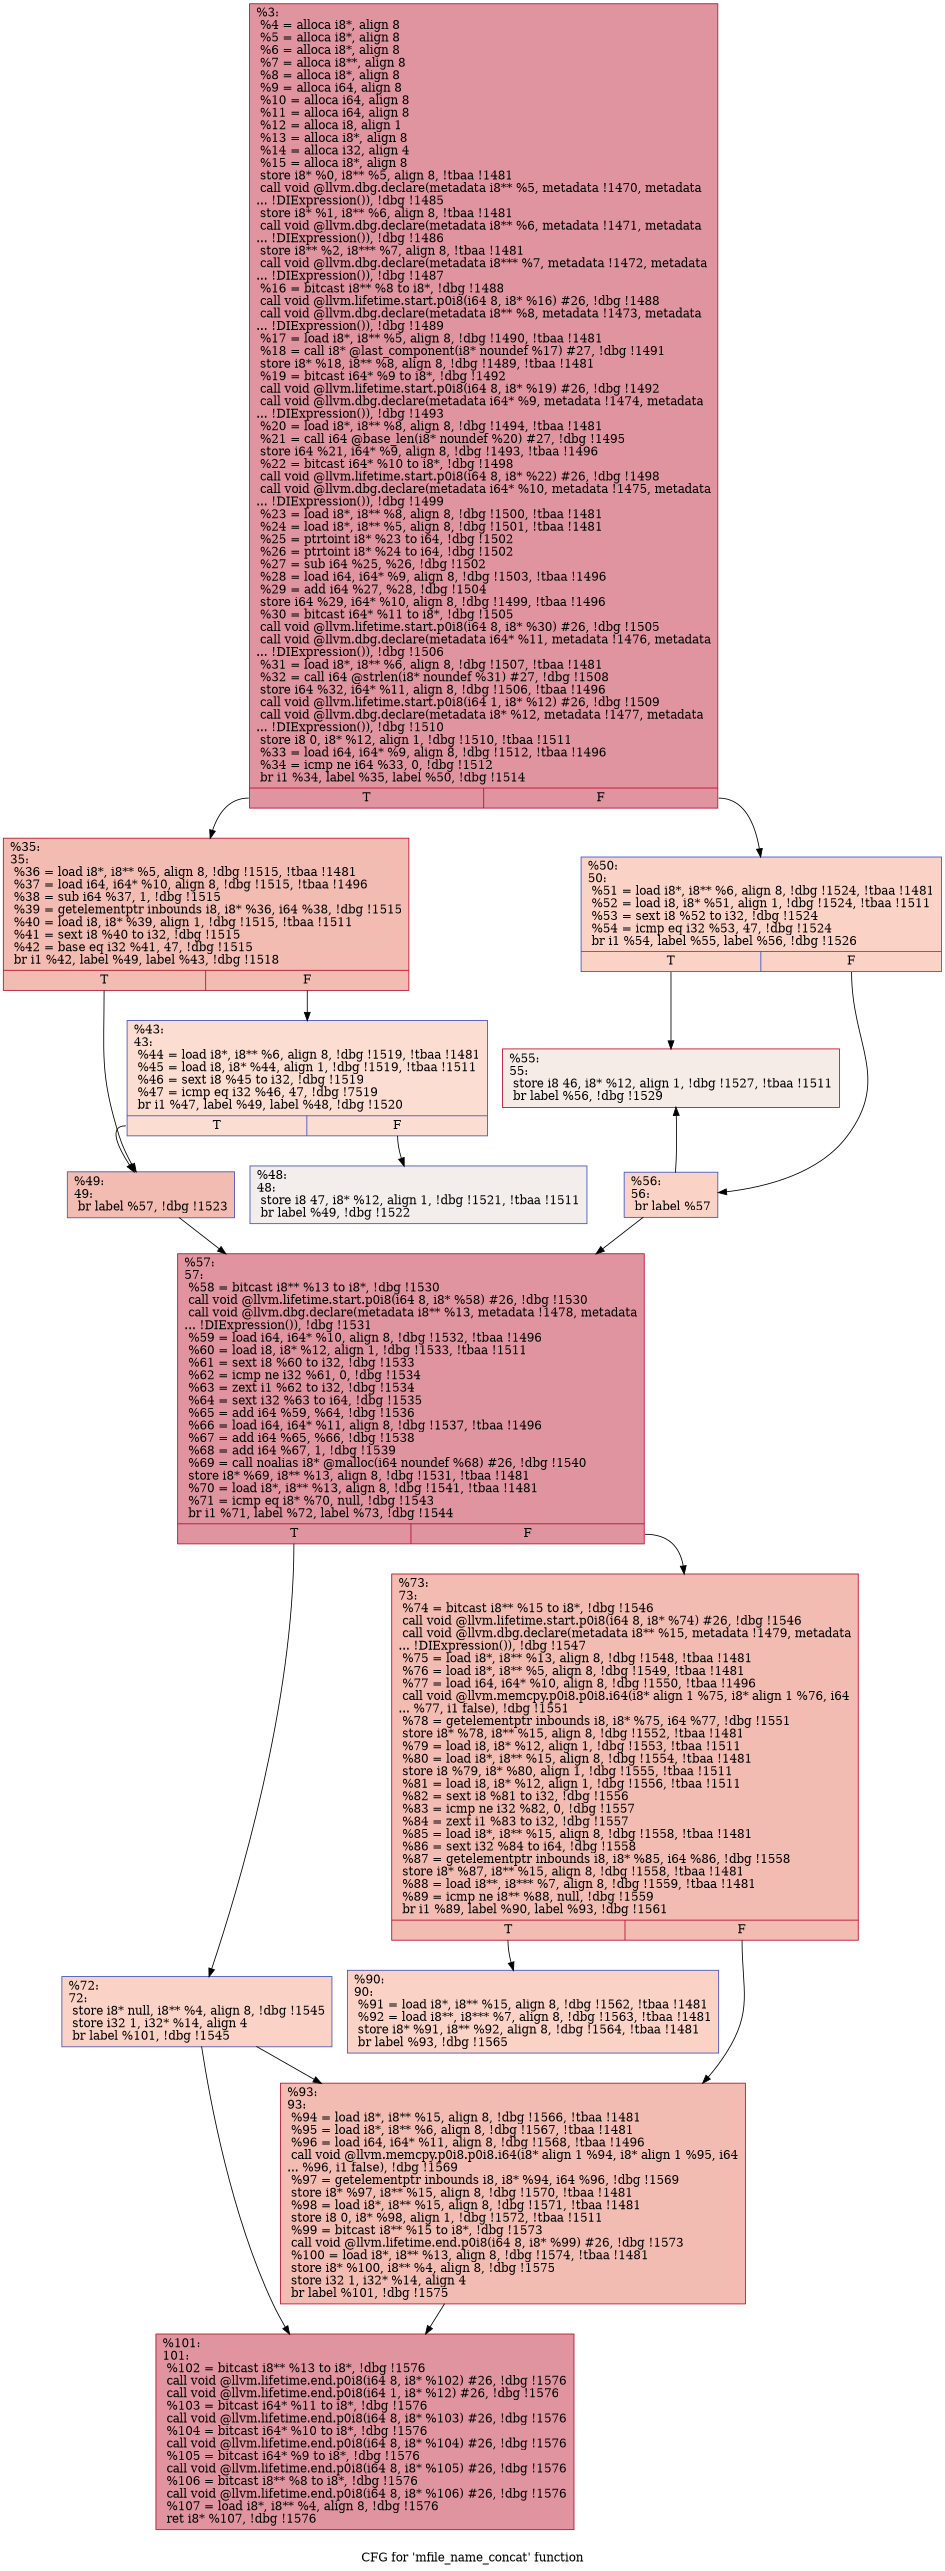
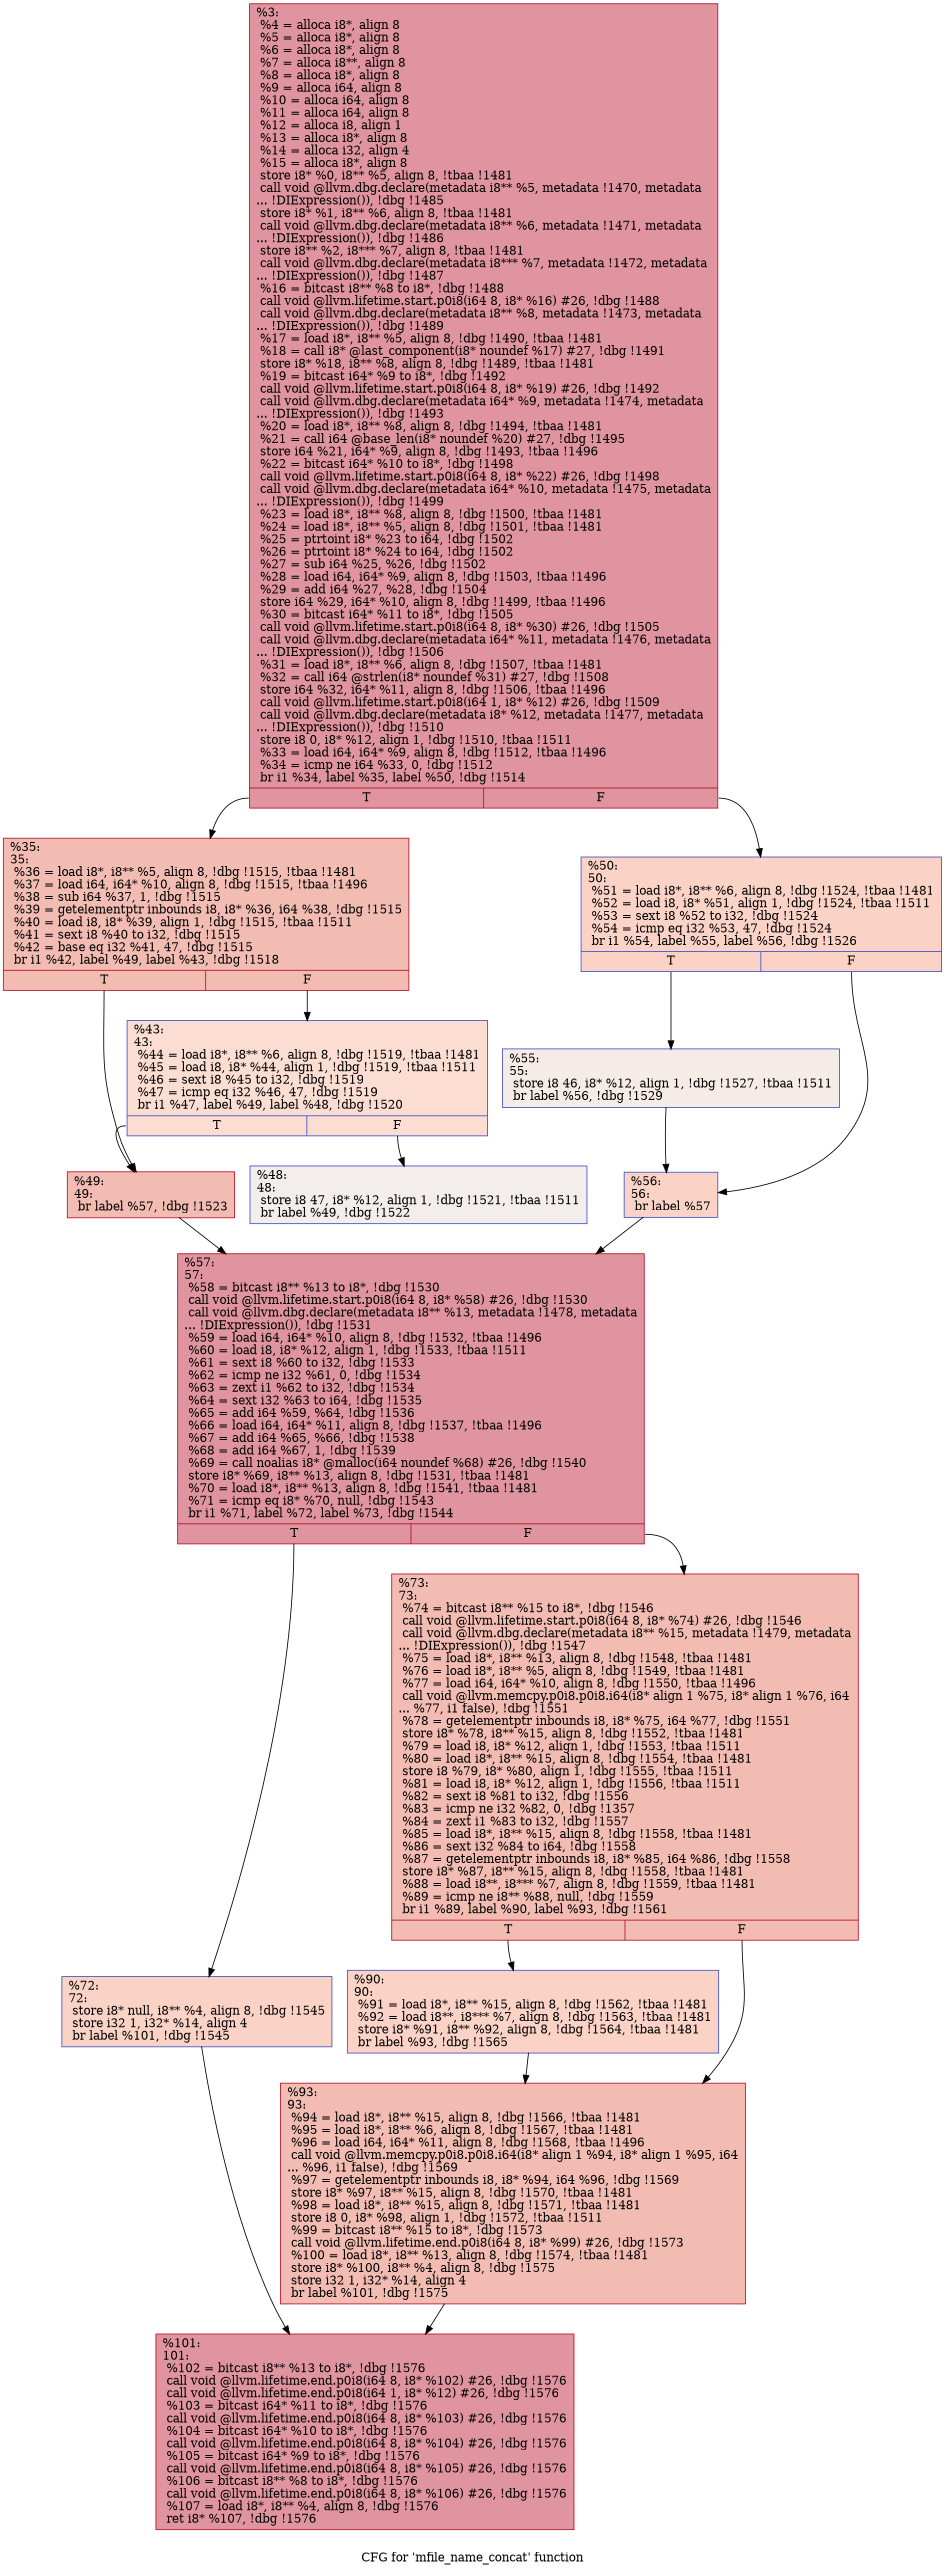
node "%55:": color #b70d28ff -> #3d50c3ff
node "%43:": text "%47 = icmp eq i32 %46, 47, !dbg !7519" -> "%47 = icmp eq i32 %46, 47, !dbg !1519"
edge "%56:" -> "%55:": reversed
node "%49:": color #3d50c3ff -> #b70d28ff
node "%73:": text "%83 = icmp ne i32 %82, 0, !dbg !1557" -> "%83 = icmp ne i32 %82, 0, !dbg !1357"
edge "%72:" -> "%93:": now "%90:" -> "%93:"
